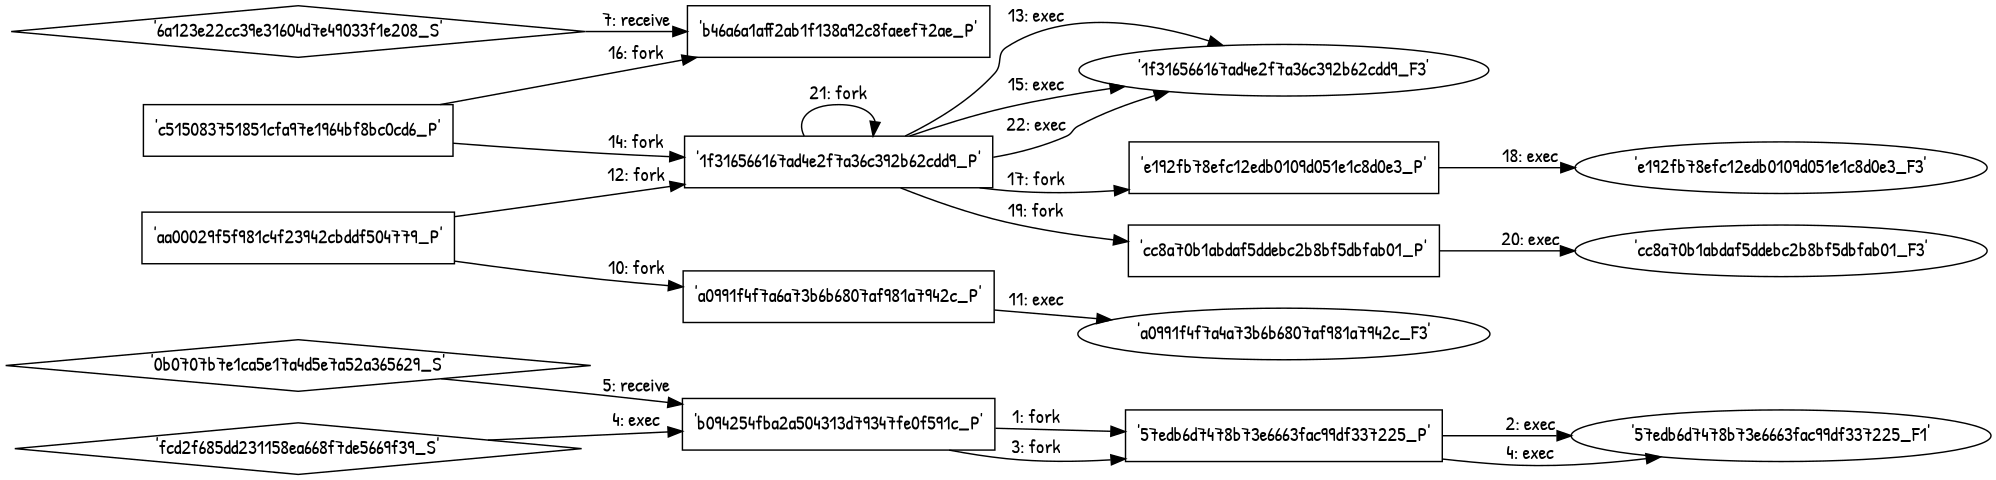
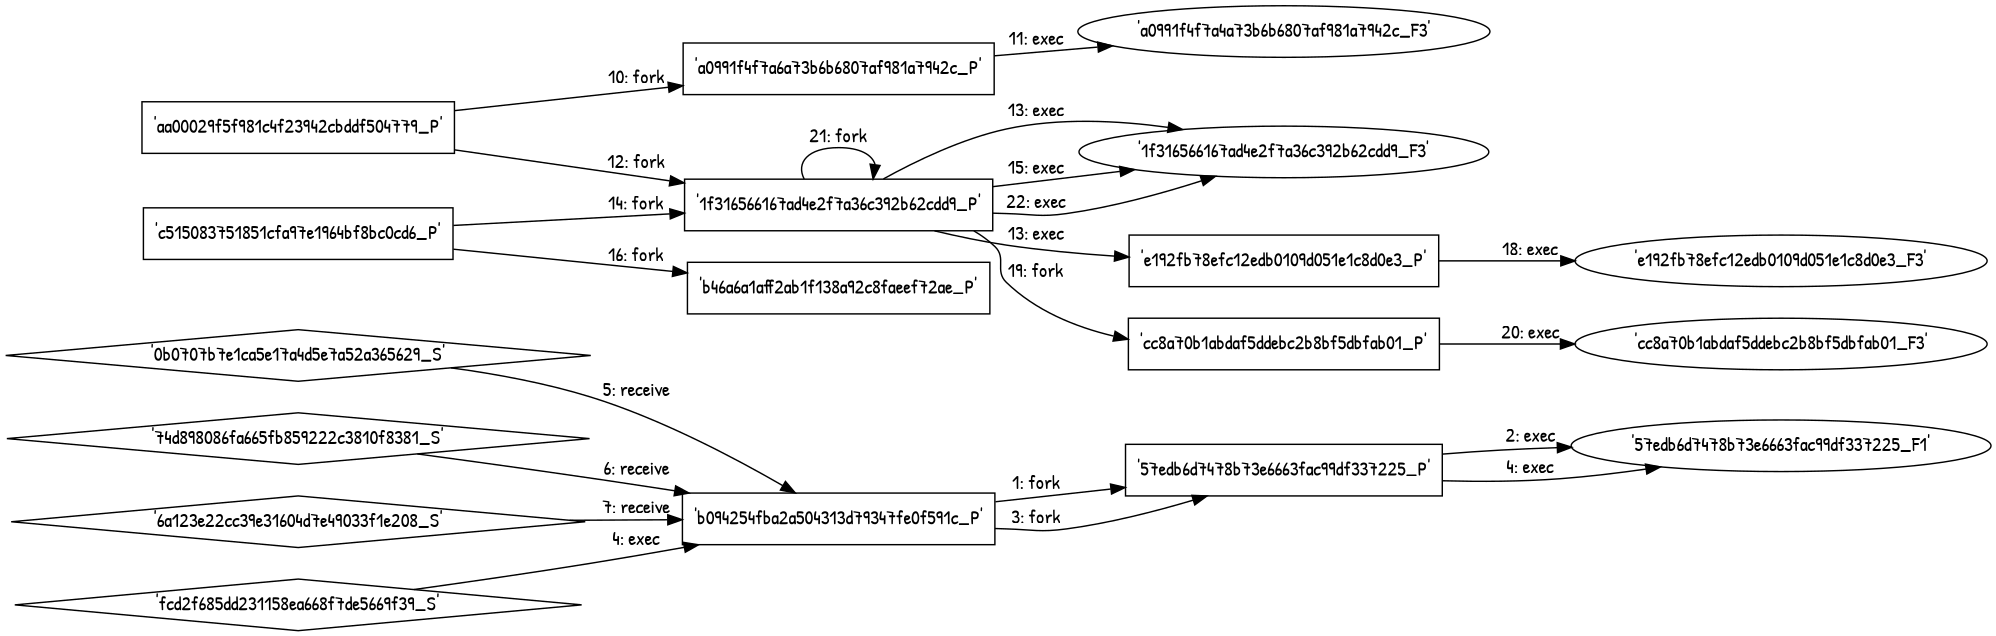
edge "'6a123e22cc39e31604d7e49033f1e208_S'" -> "'b46a6a1aff2ab1f138a92c8faeef72ae_P'": now "'6a123e22cc39e31604d7e49033f1e208_S'" -> "'b094254fba2a504313d79347fe0f591c_P'"
edge "'1f316566167ad4e2f7a36c392b62cdd9_P'" -> "'e192fb78efc12edb0109d051e1c8d0e3_P'": label "17: fork" -> "13: exec"
node "'74d898086fa665fb859222c3810f8381_S'": added
